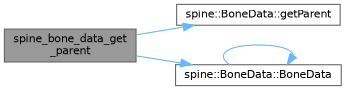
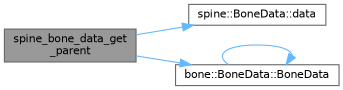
node "spine::BoneData::getParent": label "spine::BoneData::getParent" -> "spine::BoneData::data"
node "spine::BoneData::BoneData": label "spine::BoneData::BoneData" -> "bone::BoneData::BoneData"
